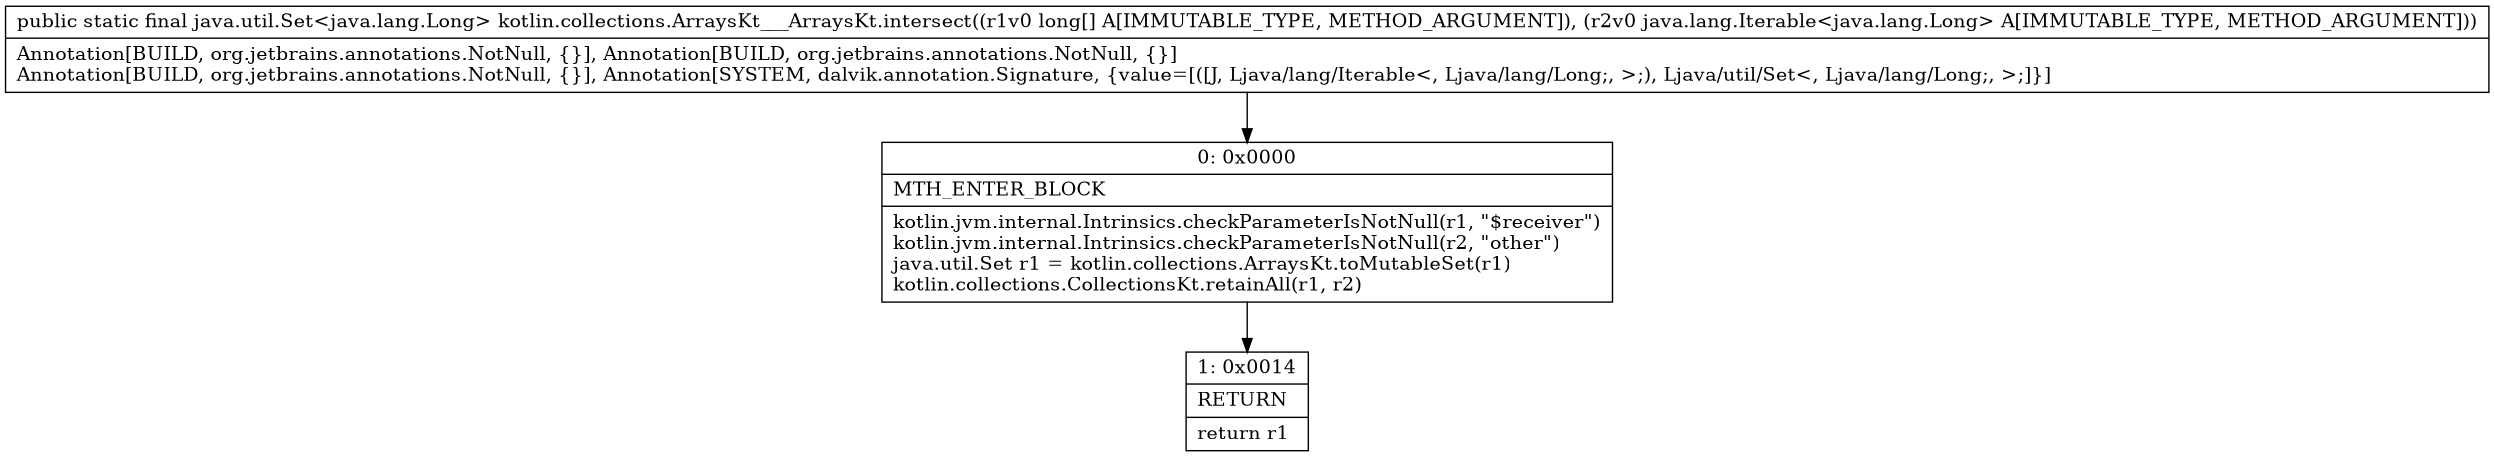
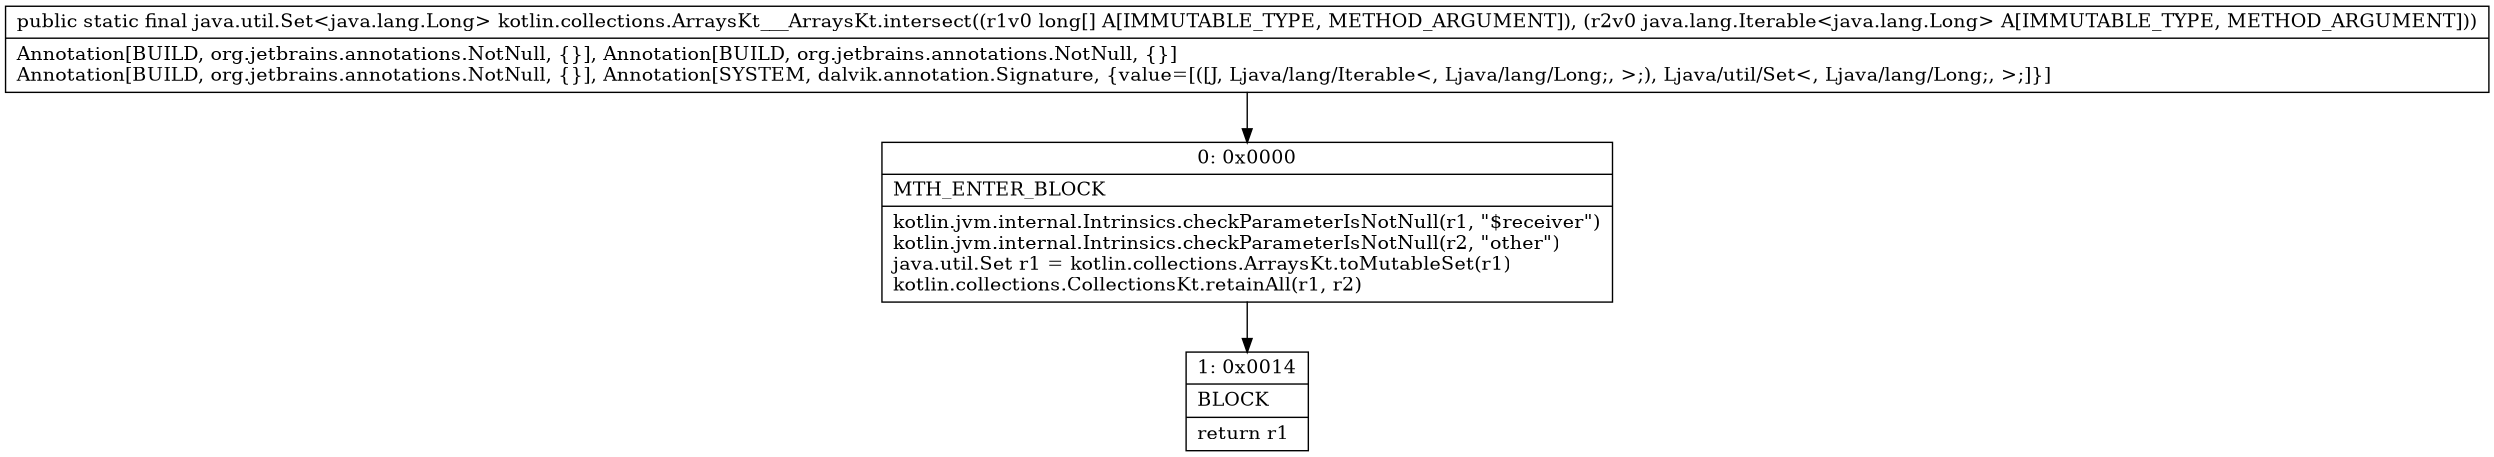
node "1: 0x0014": text "RETURN" -> "BLOCK"
